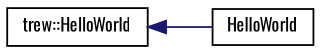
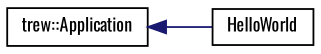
node "trew::HelloWorld": label "trew::HelloWorld" -> "trew::Application"
